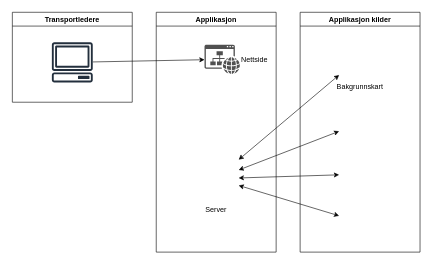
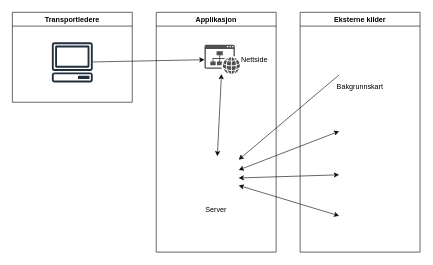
node "Applikasjon kilder": label "Applikasjon kilder" -> "Eksterne kilder"
edge "Bakgrunnskart" -- "Server": arrowhead classic -> none
edge "Nettside" -- "Server": added
